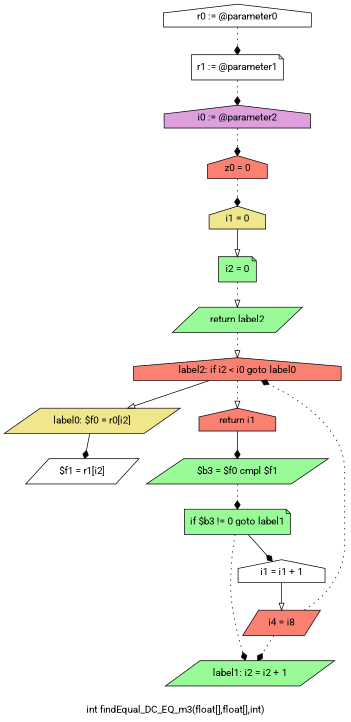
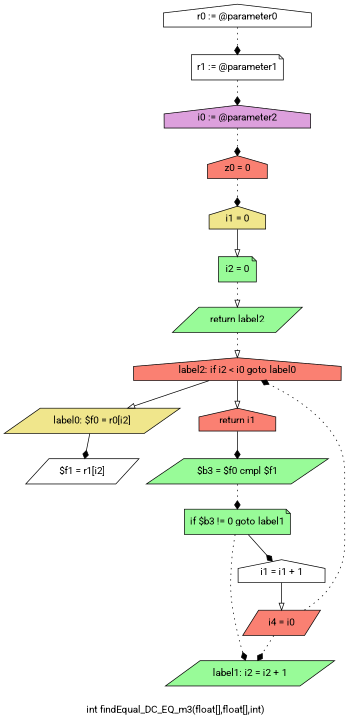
edge "label2: if i2 < i0 goto label0" -> "return i1": style dotted -> solid
node "i4 = i8": label "i4 = i8" -> "i4 = i0"
